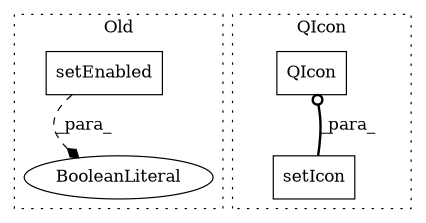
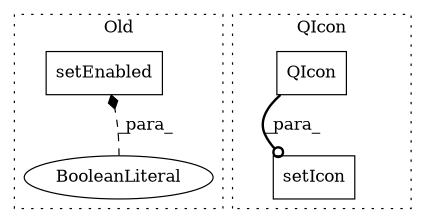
edge "setEnabled" -> "BooleanLiteral": reversed
edge "setIcon" -> "QIcon": reversed
